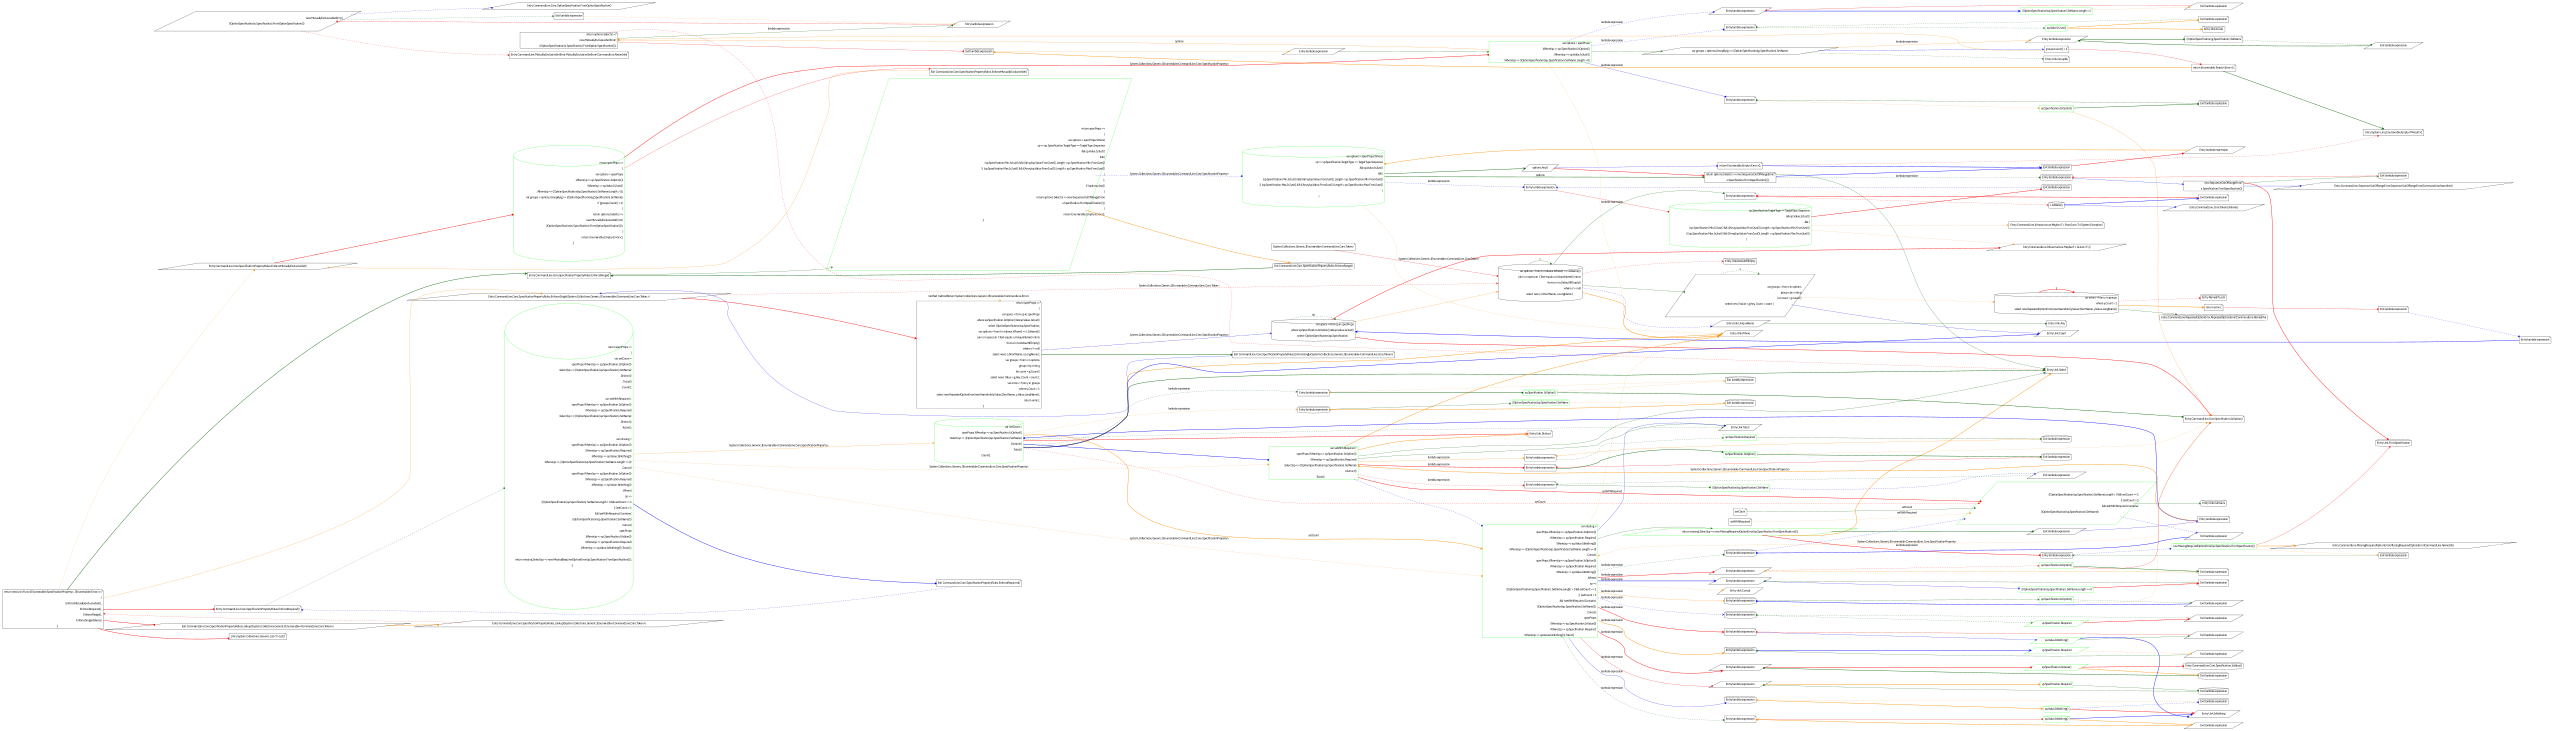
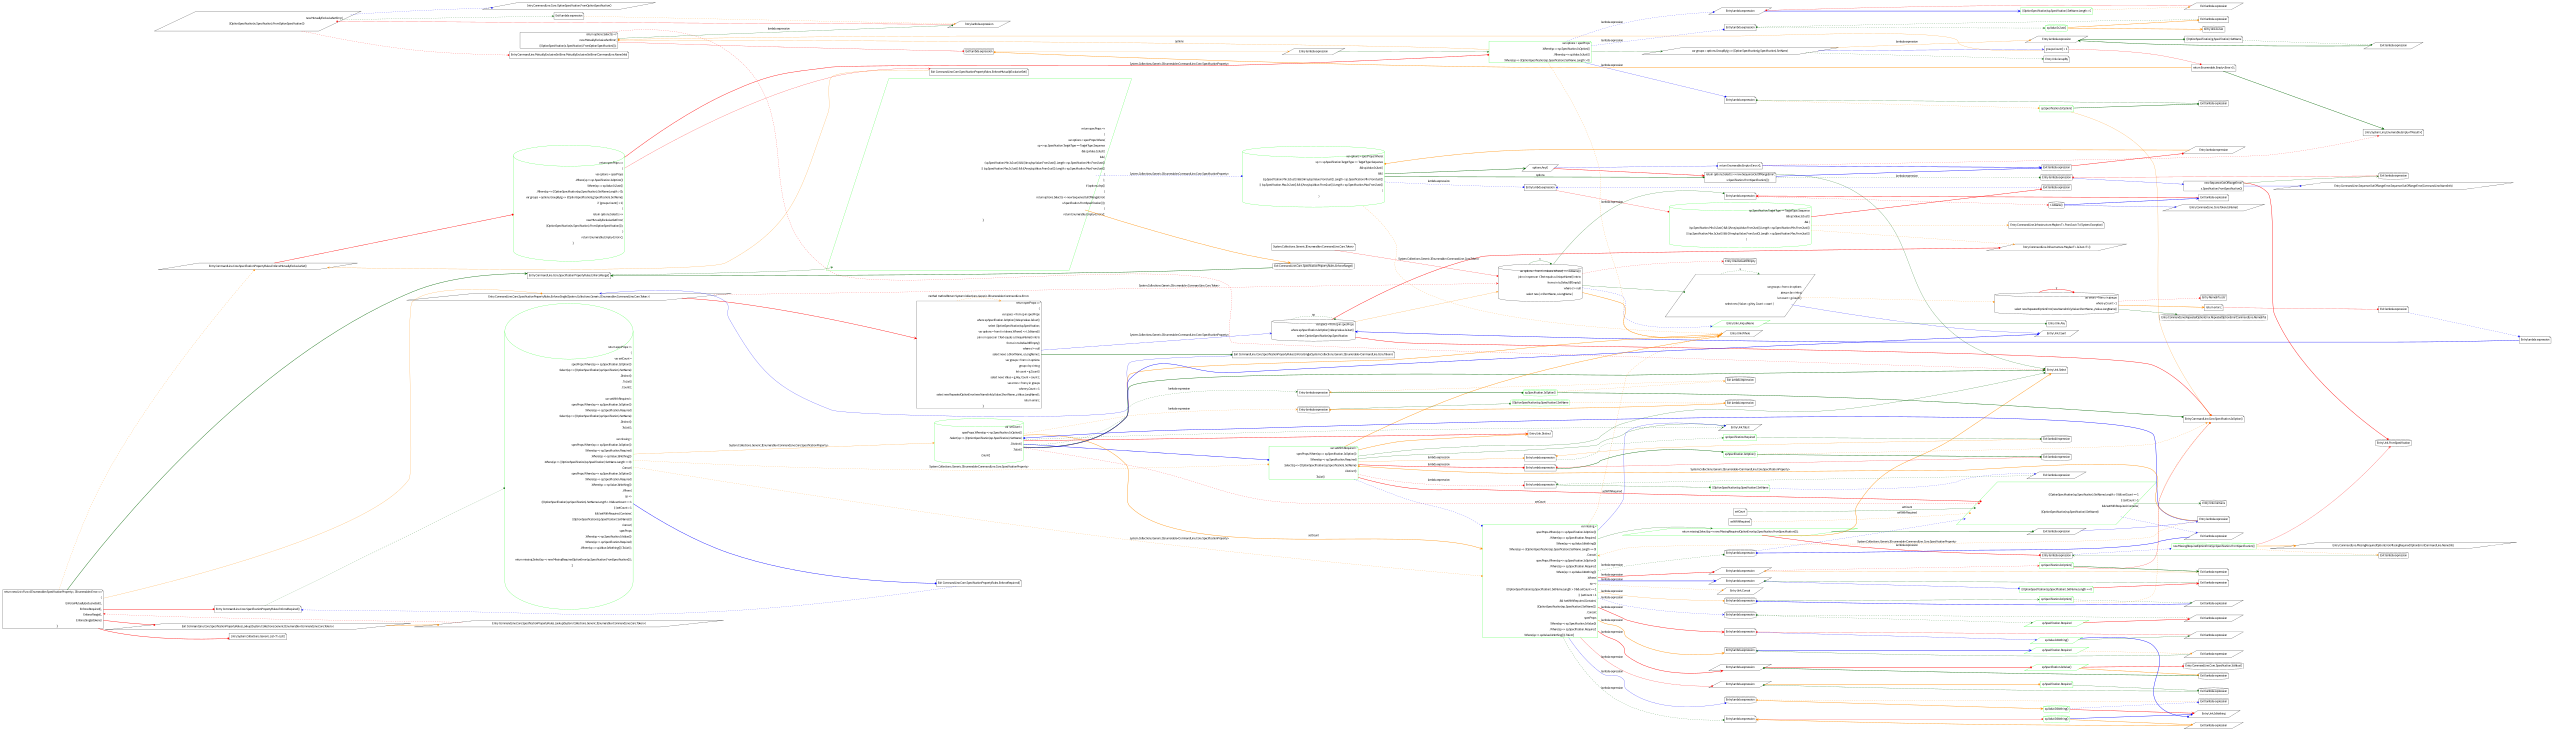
node "Entry Unk.UniqueName": color black -> green
